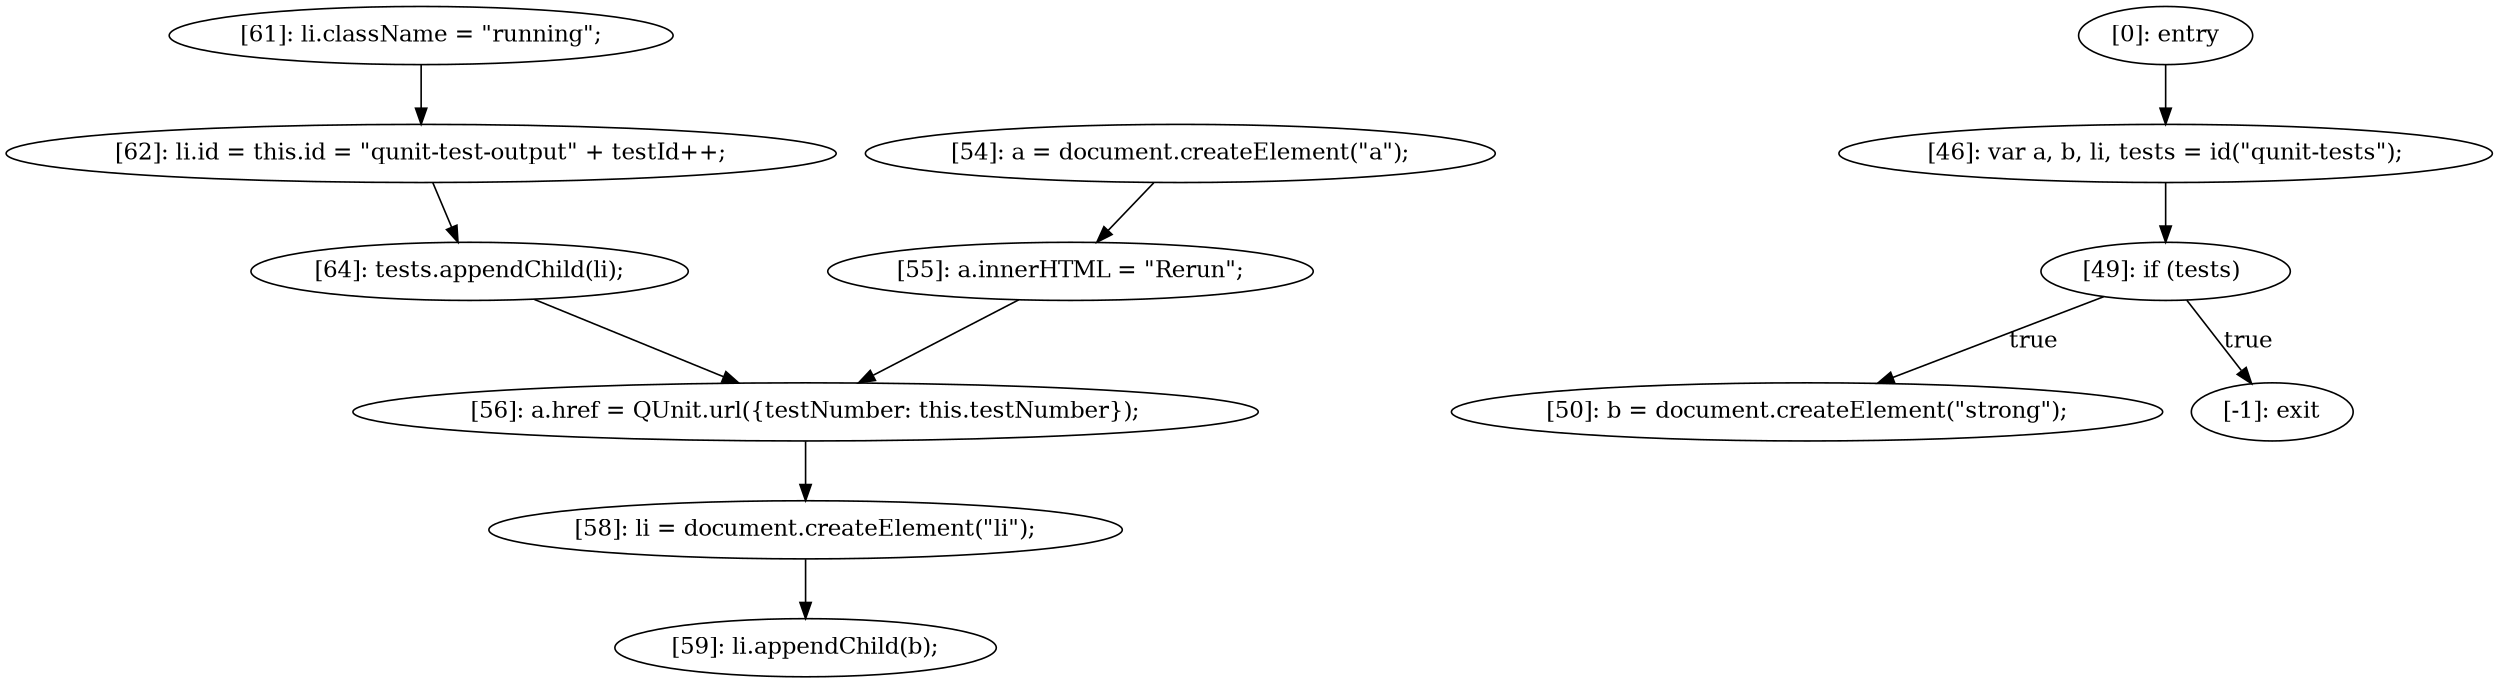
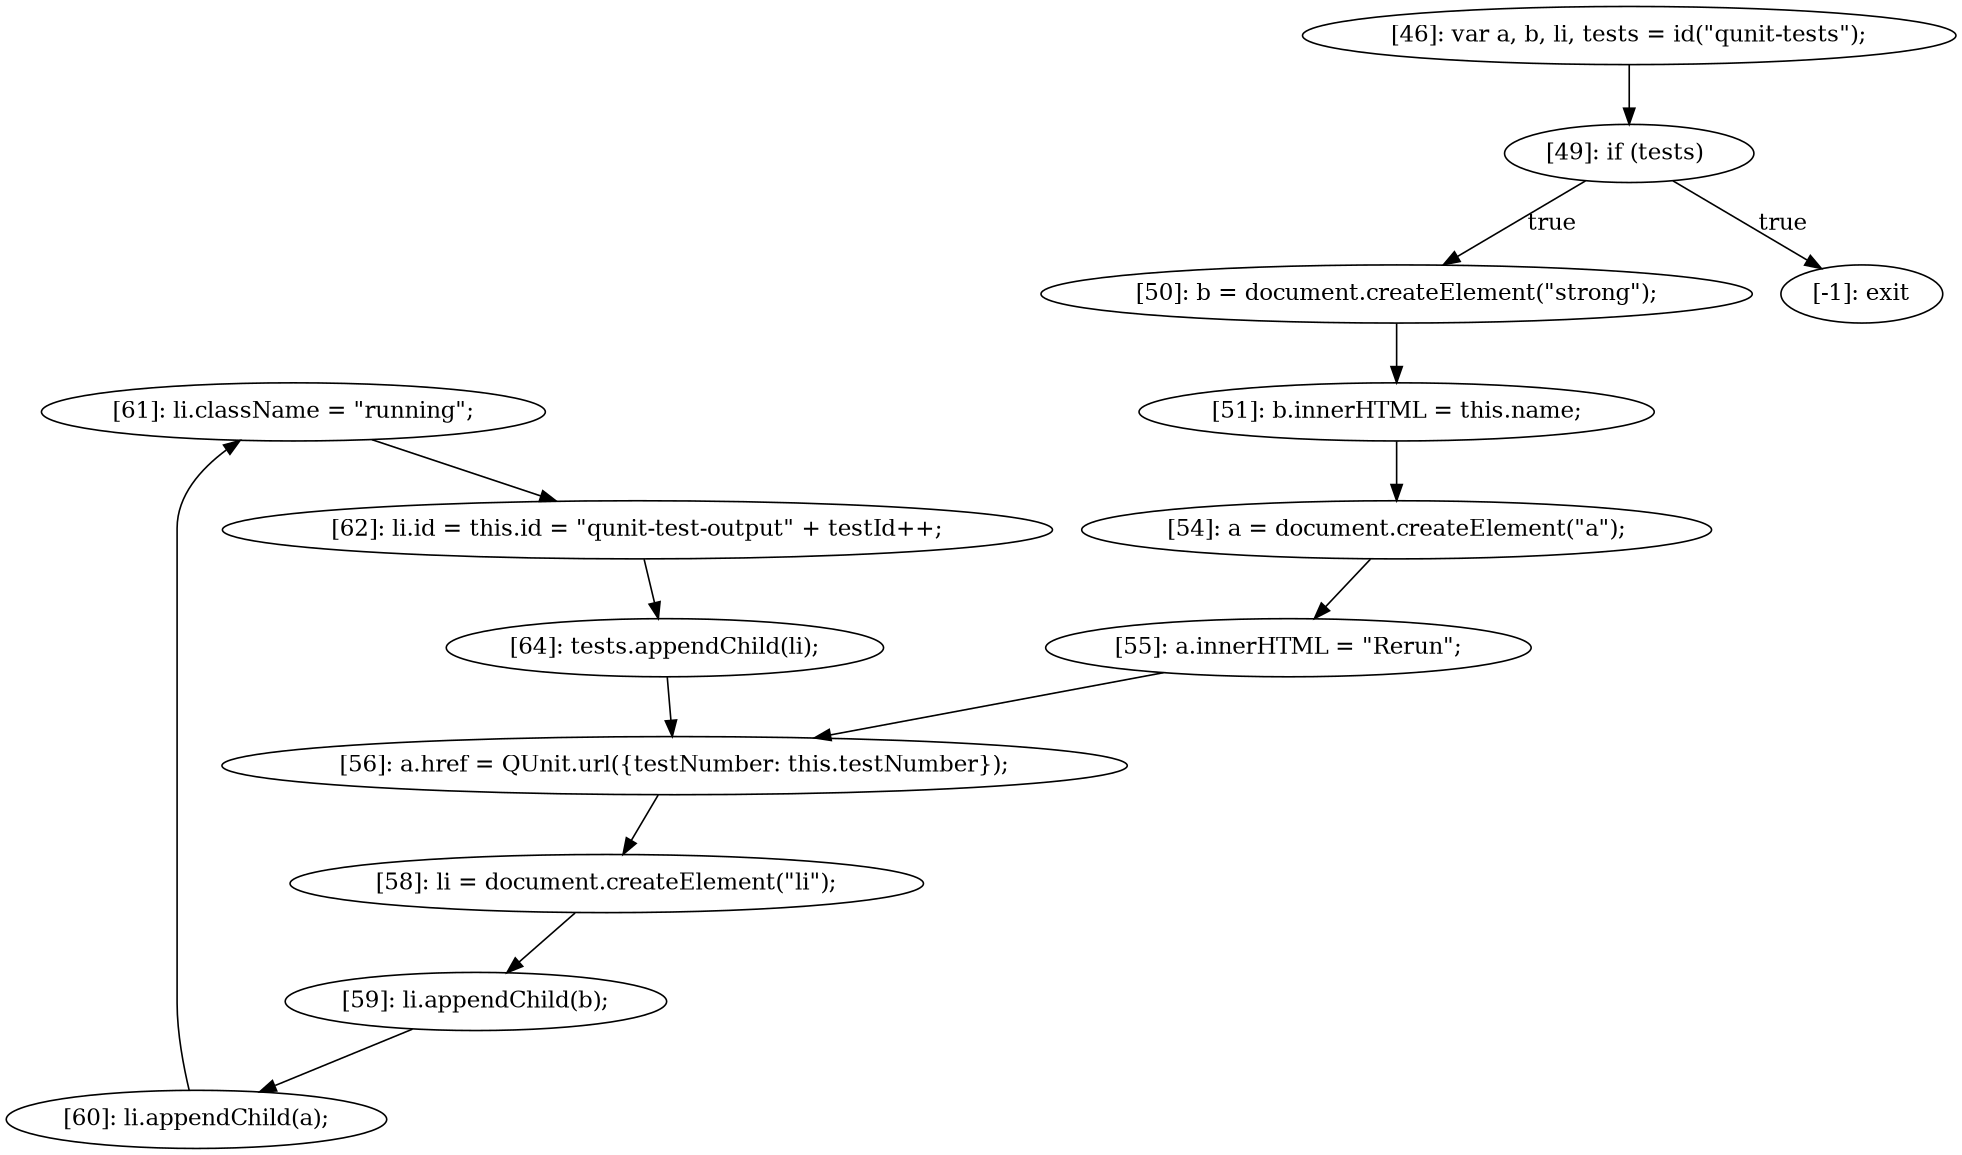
node "[0]: entry": removed
node "[51]: b.innerHTML = this.name;": added
node "[60]: li.appendChild(a);": added
